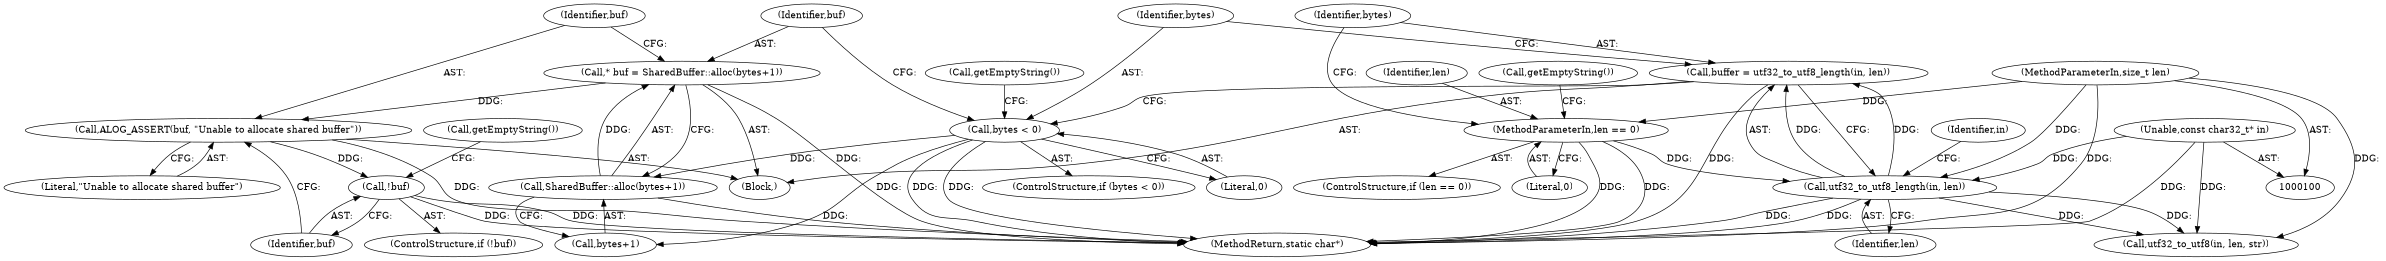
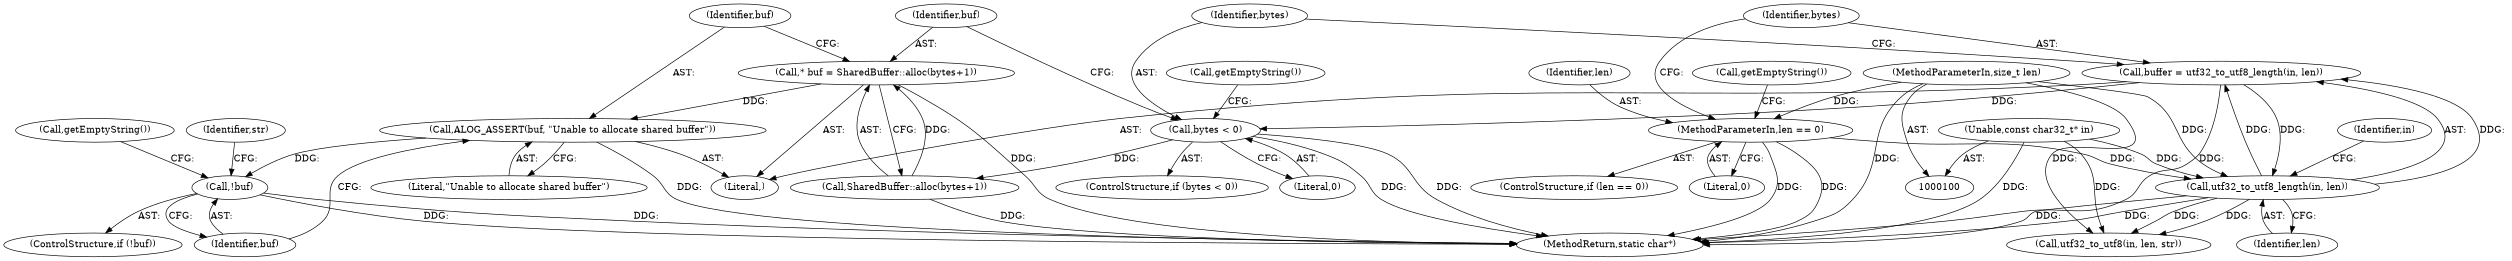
edge "(Call,buffer = utf32_to_utf8_length(in, len))" -> "(Call,bytes < 0)": label "CFG: " -> "DDG: "
node "(Identifier,str)": added
edge "(Call,buffer = utf32_to_utf8_length(in, len))" -> "(Call,utf32_to_utf8_length(in, len))": label "CFG: " -> "DDG: "
node "(Block,)": label "(Block,)" -> "(Literal,)"
node "(Call,bytes+1)": removed
